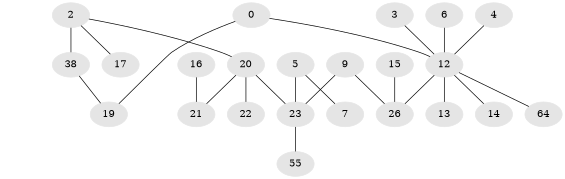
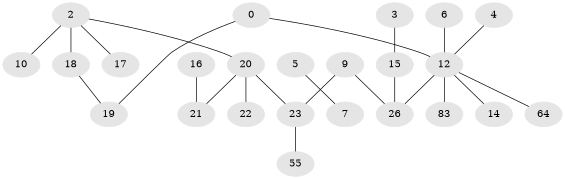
edge "3" -- "12": now "3" -- "15"
node "10": added
node "38": label "38" -> "18"
edge "5" -- "23": removed
node "13": label "13" -> "83"
